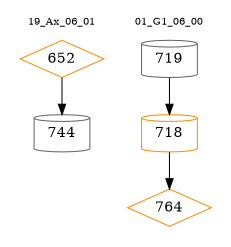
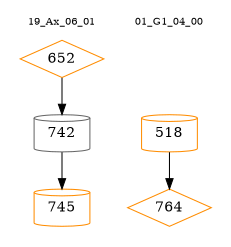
cluster "01_G1_06_00": label "01_G1_06_00" -> "01_G1_04_00"
node "719": removed
node "744": label "744" -> "742"
node "718": label "718" -> "518"
node "745": added
